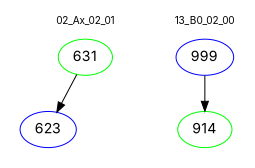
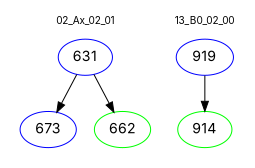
node "631": color green -> blue
node "999": label "999" -> "919"
node "623": label "623" -> "673"
node "662": added
